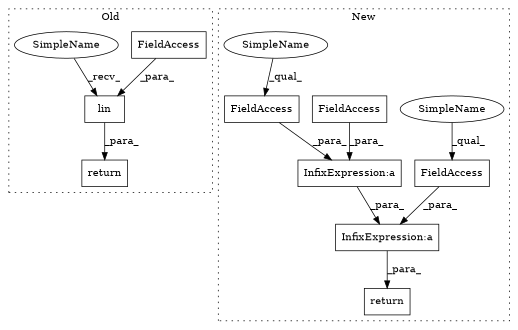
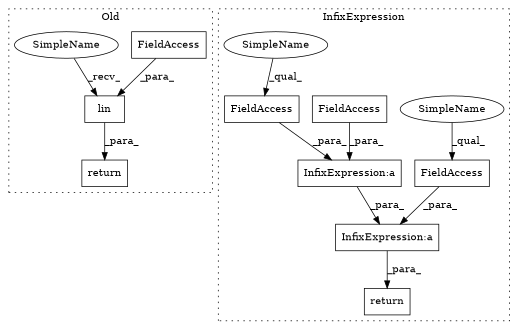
cluster "New": label "New" -> "InfixExpression"
